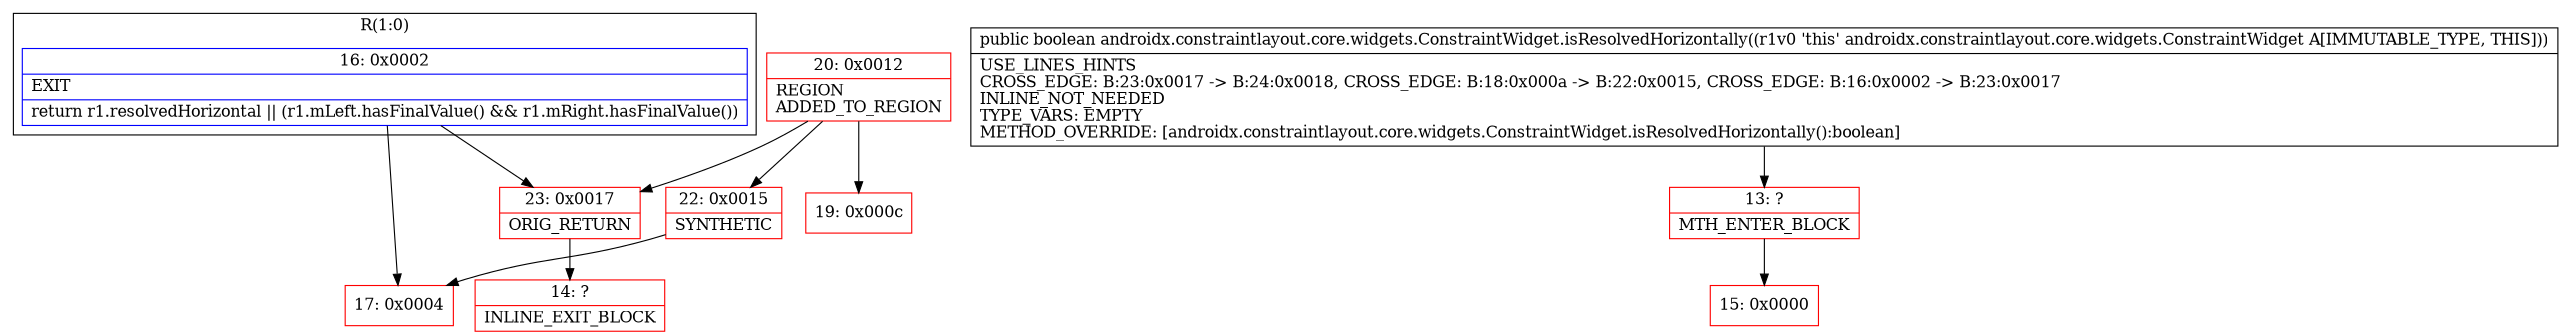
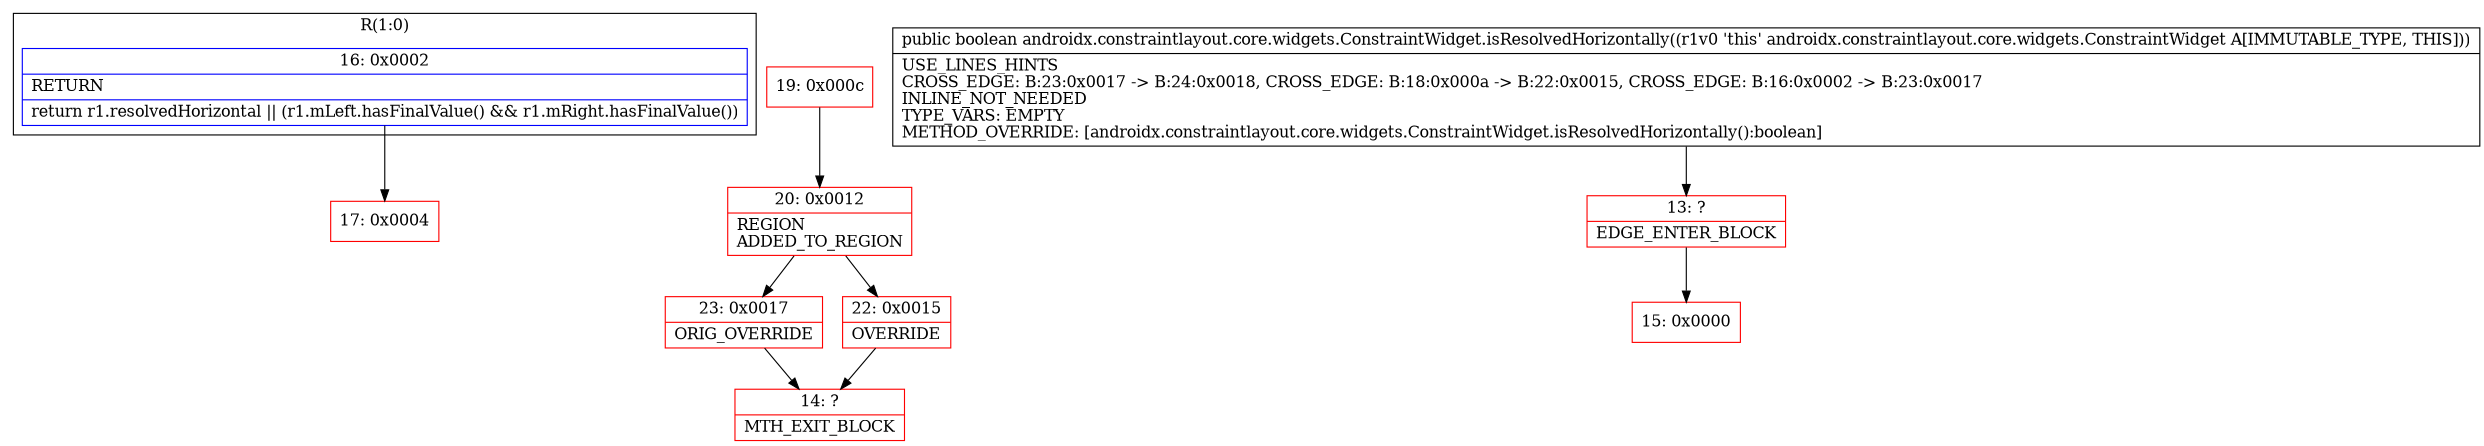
node "16: 0x0002": text "EXIT" -> "RETURN"
edge "20: 0x0012" -> "19: 0x000c": reversed
edge "16: 0x0002" -> "23: 0x0017": removed
node "23: 0x0017": text "ORIG_RETURN" -> "ORIG_OVERRIDE"
node "22: 0x0015": text "SYNTHETIC" -> "OVERRIDE"
node "13: ?": text "MTH_ENTER_BLOCK" -> "EDGE_ENTER_BLOCK"
edge "22: 0x0015" -> "17: 0x0004": now "22: 0x0015" -> "14: ?"
node "14: ?": text "INLINE_EXIT_BLOCK" -> "MTH_EXIT_BLOCK"
